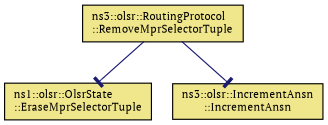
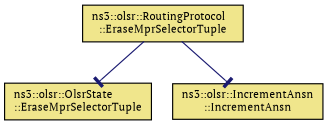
node "ns3::olsr::RoutingProtocol ::RemoveMprSelectorTuple": label "ns3::olsr::RoutingProtocol ::RemoveMprSelectorTuple" -> "ns3::olsr::RoutingProtocol ::EraseMprSelectorTuple"
node "ns1::olsr::OlsrState ::EraseMprSelectorTuple": label "ns1::olsr::OlsrState ::EraseMprSelectorTuple" -> "ns3::olsr::OlsrState ::EraseMprSelectorTuple"
